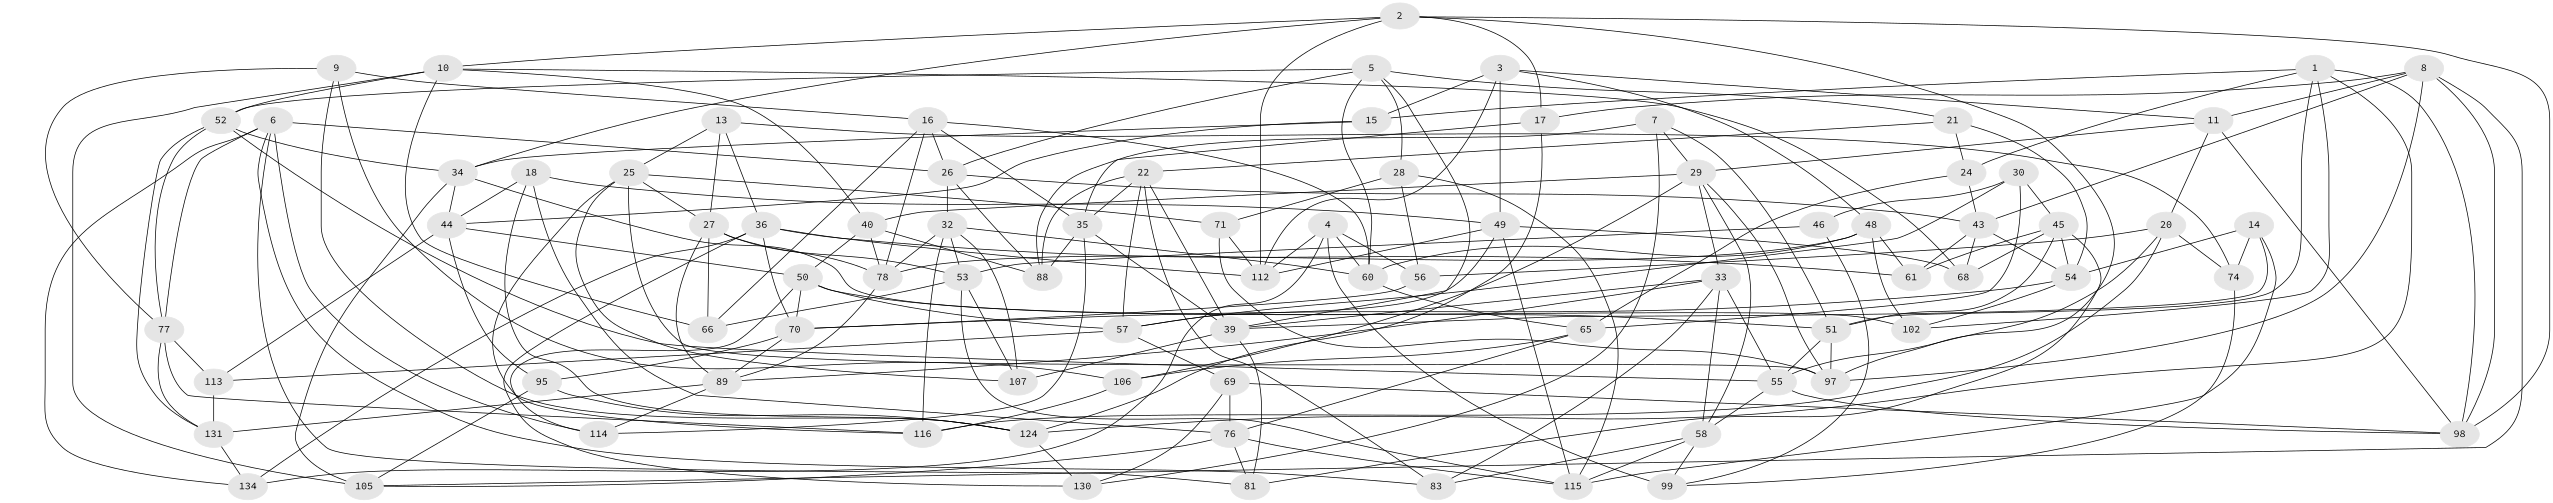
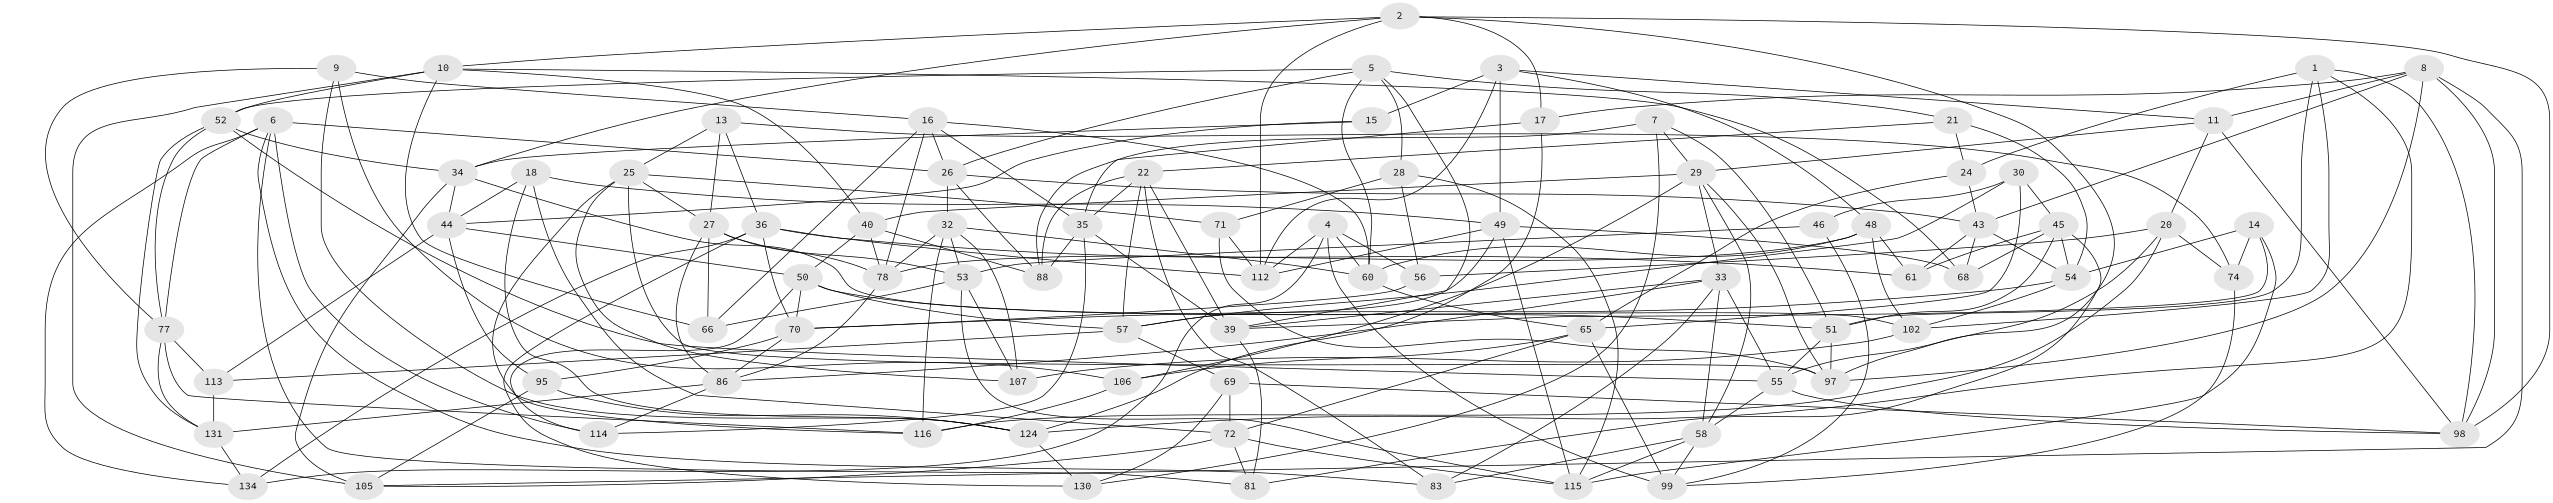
edge "1" -- "15": removed
edge "39" -- "107": now "102" -- "107"
node "89": label "89" -> "86"
edge "65" -- "99": added
node "76": label "76" -> "72"
